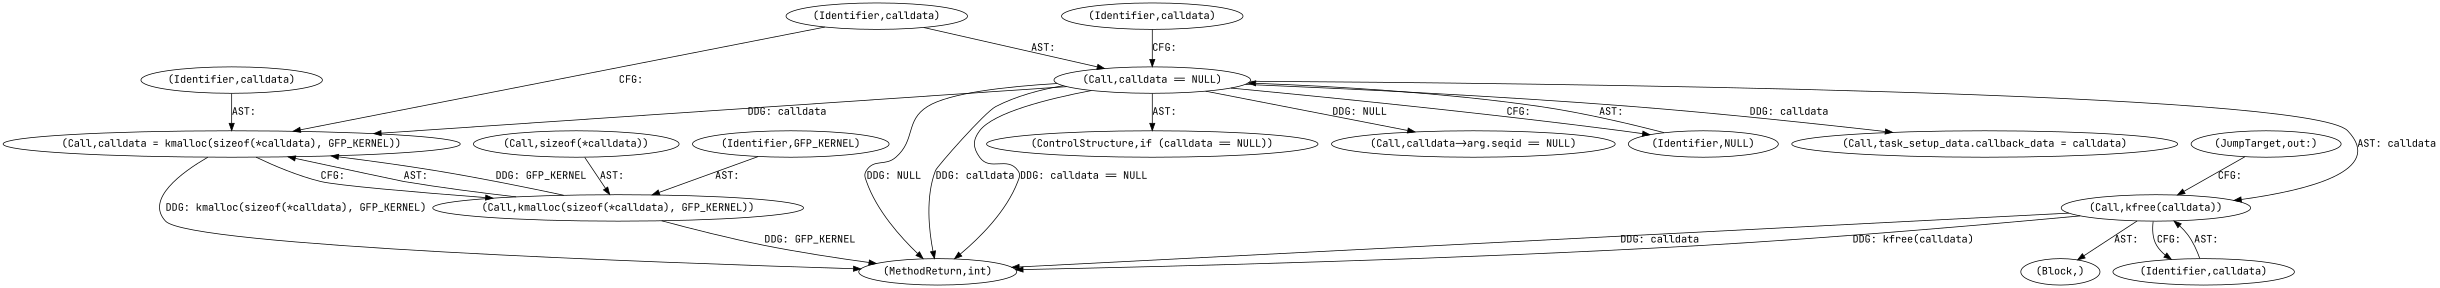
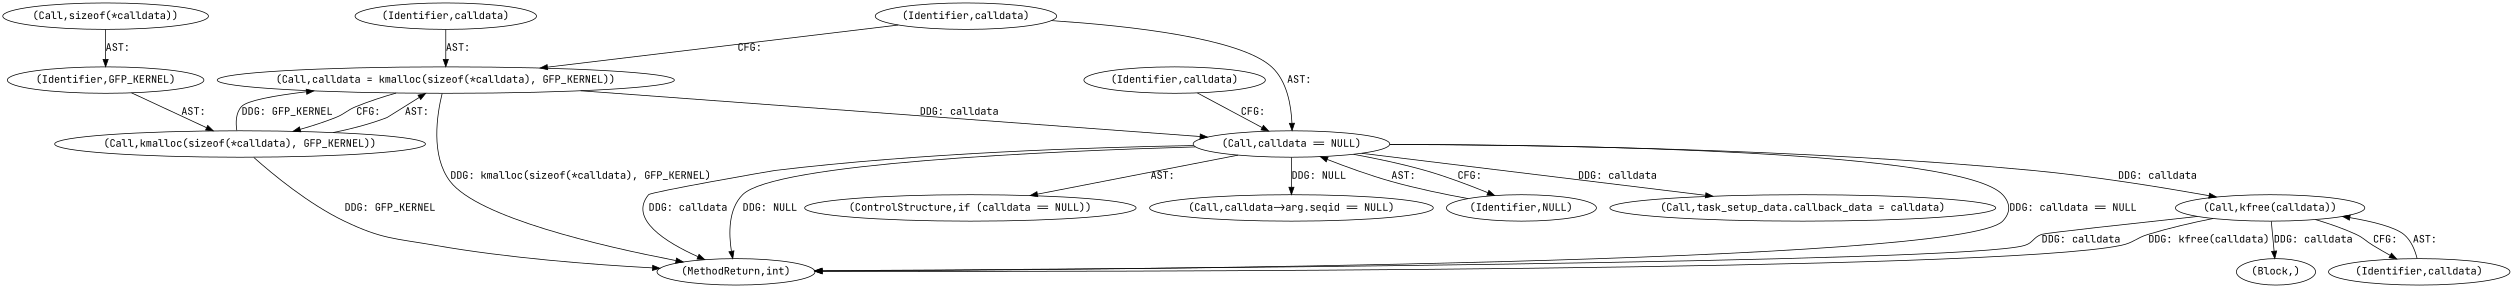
edge "(Call,calldata == NULL)" -> "(Call,calldata = kmalloc(sizeof(*calldata), GFP_KERNEL))": reversed
node "(JumpTarget,out:)": removed
edge "(Call,calldata == NULL)" -> "(Call,kfree(calldata))": label "AST: calldata" -> "DDG: calldata"
edge "(Call,sizeof(*calldata))" -> "(Call,kmalloc(sizeof(*calldata), GFP_KERNEL))": now "(Call,sizeof(*calldata))" -> "(Identifier,GFP_KERNEL)"
edge "(Call,kfree(calldata))" -> "(Block,)": label "AST: " -> "DDG: calldata"
